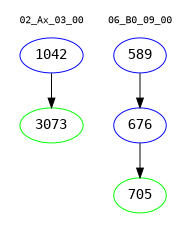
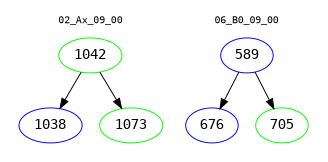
cluster "02_Ax_03_00": label "02_Ax_03_00" -> "02_Ax_09_00"
node "1042": color blue -> green
node "1038": added
node "3073": label "3073" -> "1073"
edge "676" -> "705": now "589" -> "705"
